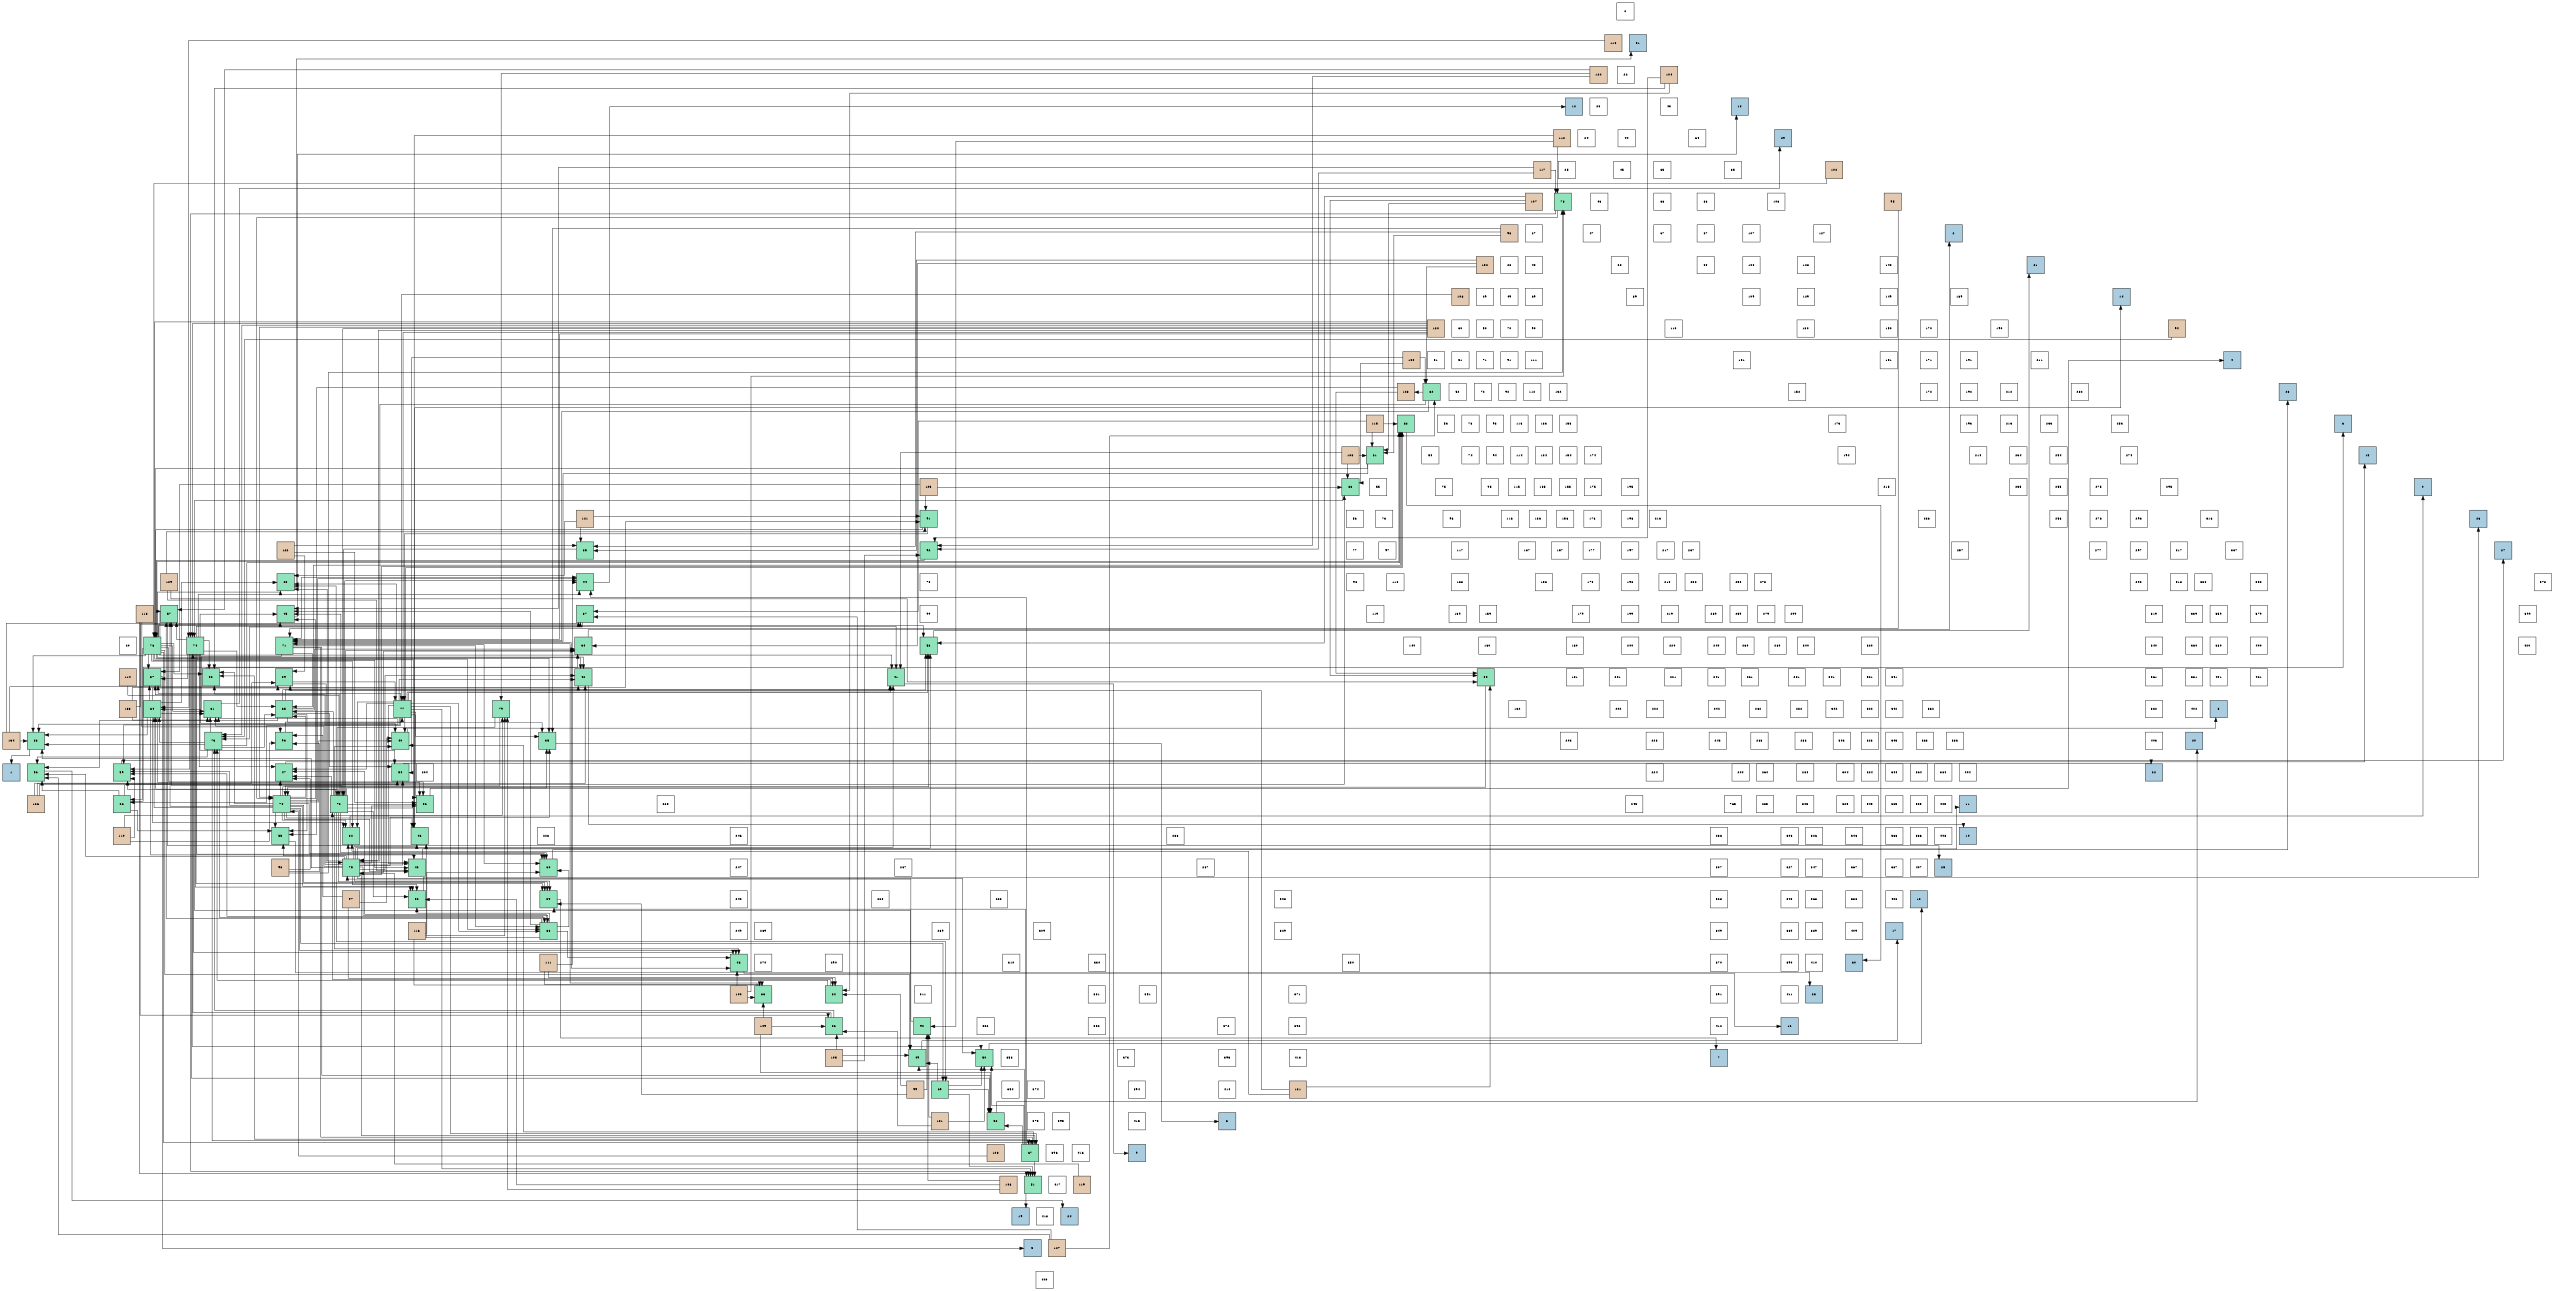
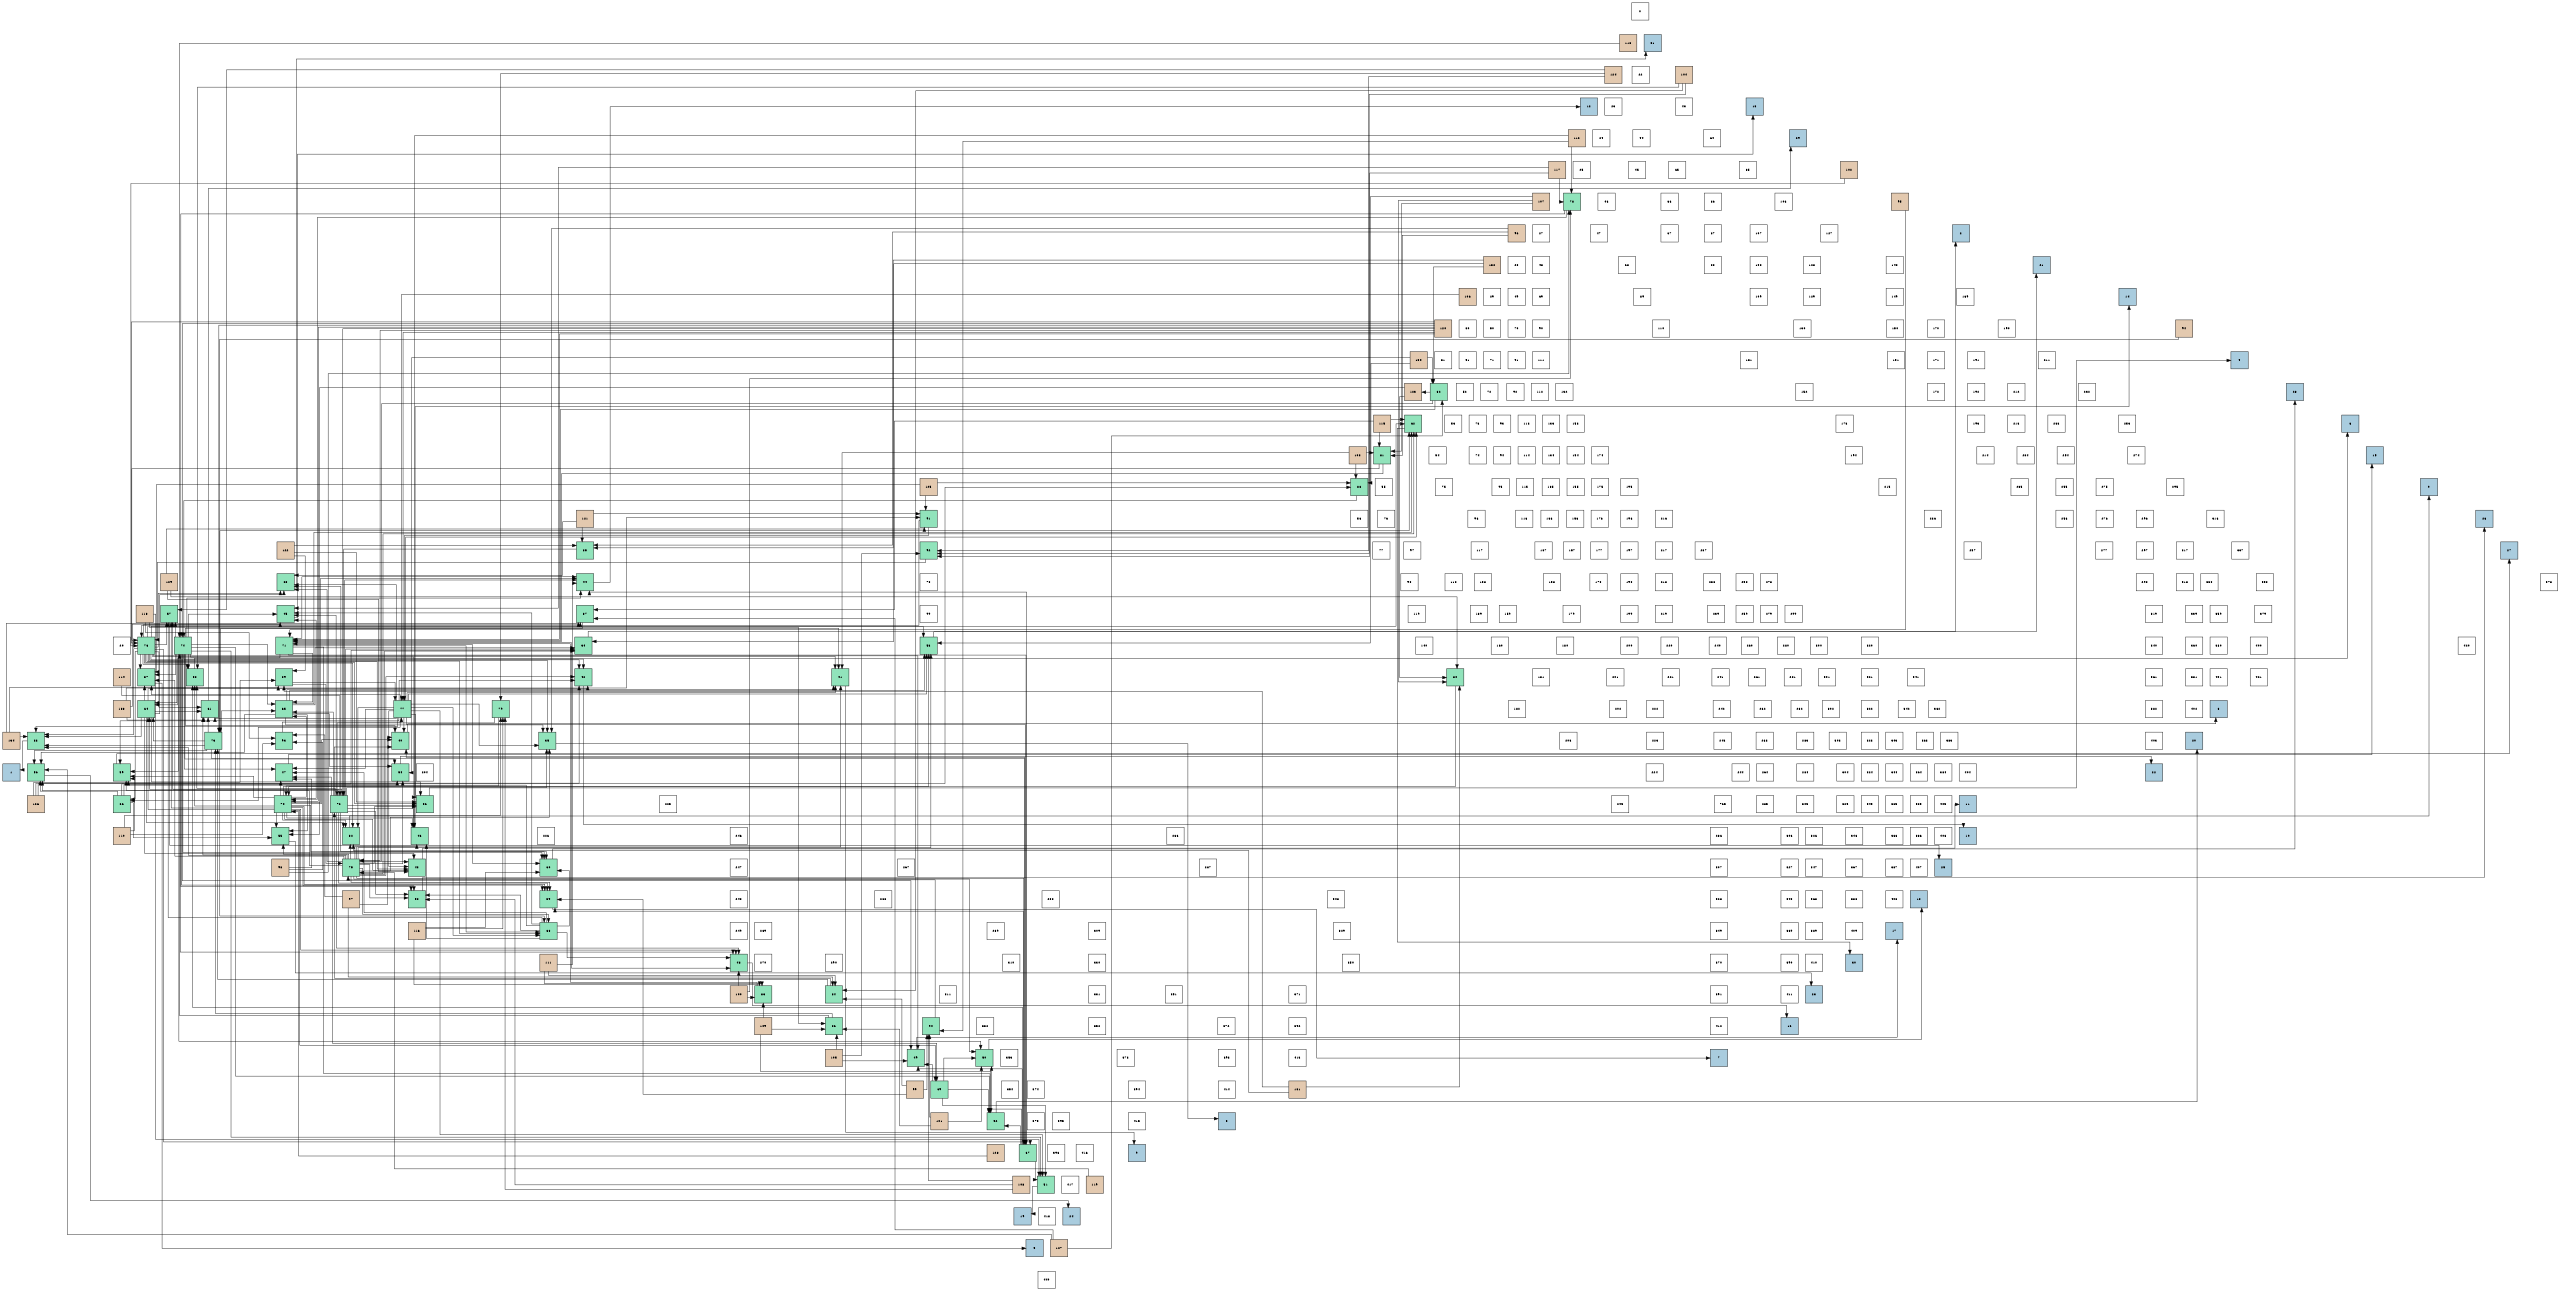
node "399": removed
